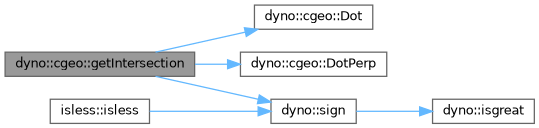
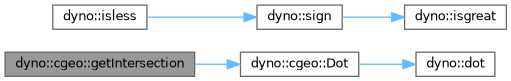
node "dyno::cgeo::DotPerp": removed
node "dyno::dot": added
edge "dyno::cgeo::getIntersection" -> "dyno::sign": removed
node "isless::isless": label "isless::isless" -> "dyno::isless"
